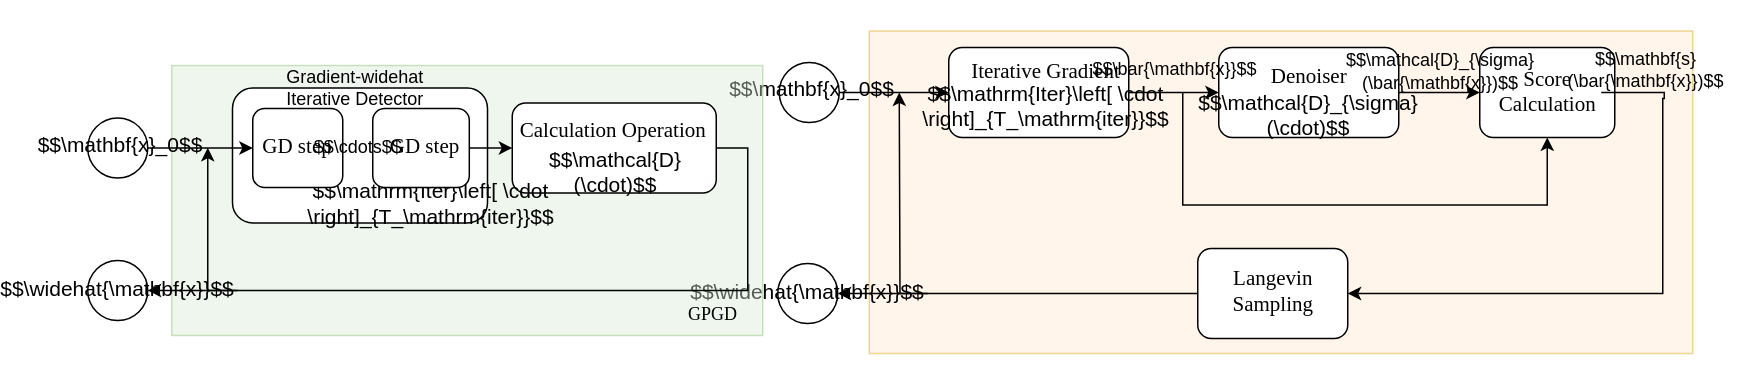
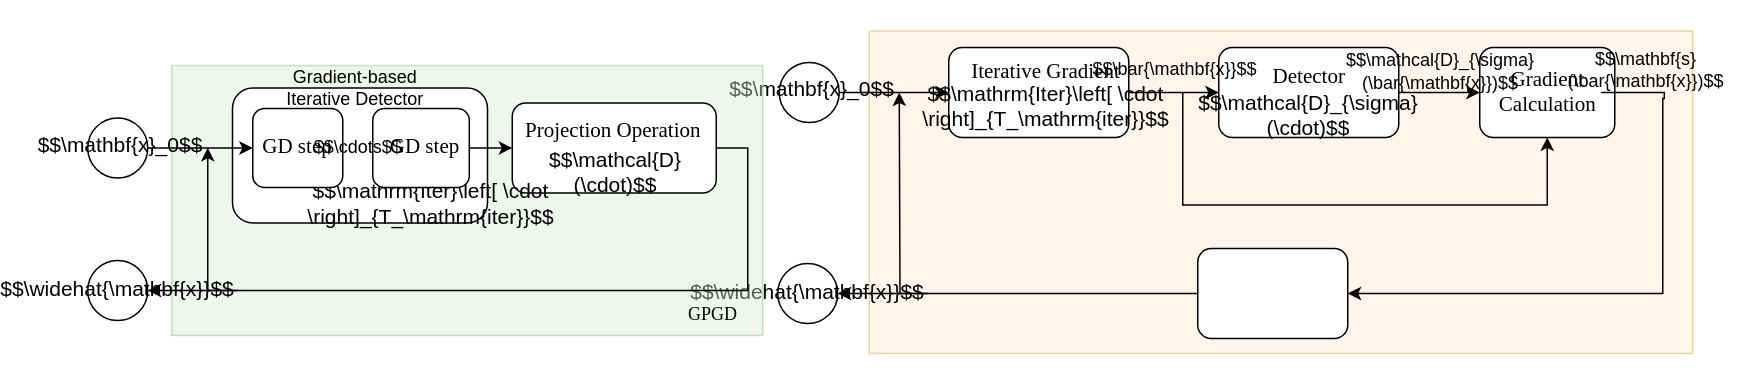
node "Denoiser": label "Denoiser" -> "Detector"
node "Gradient-widehat Iterative Detector": label "Gradient-widehat Iterative Detector" -> "Gradient-based Iterative Detector"
node "Score Calculation": label "Score Calculation" -> "Gradient Calculation"
node "Calculation Operation": label "Calculation Operation" -> "Projection Operation"
node "Langevin Sampling": removed
